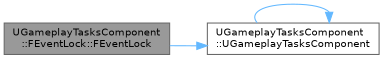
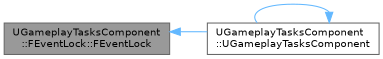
edge "UGameplayTasksComponent ::FEventLock::FEventLock" -> "UGameplayTasksComponent ::UGameplayTasksComponent": reversed
